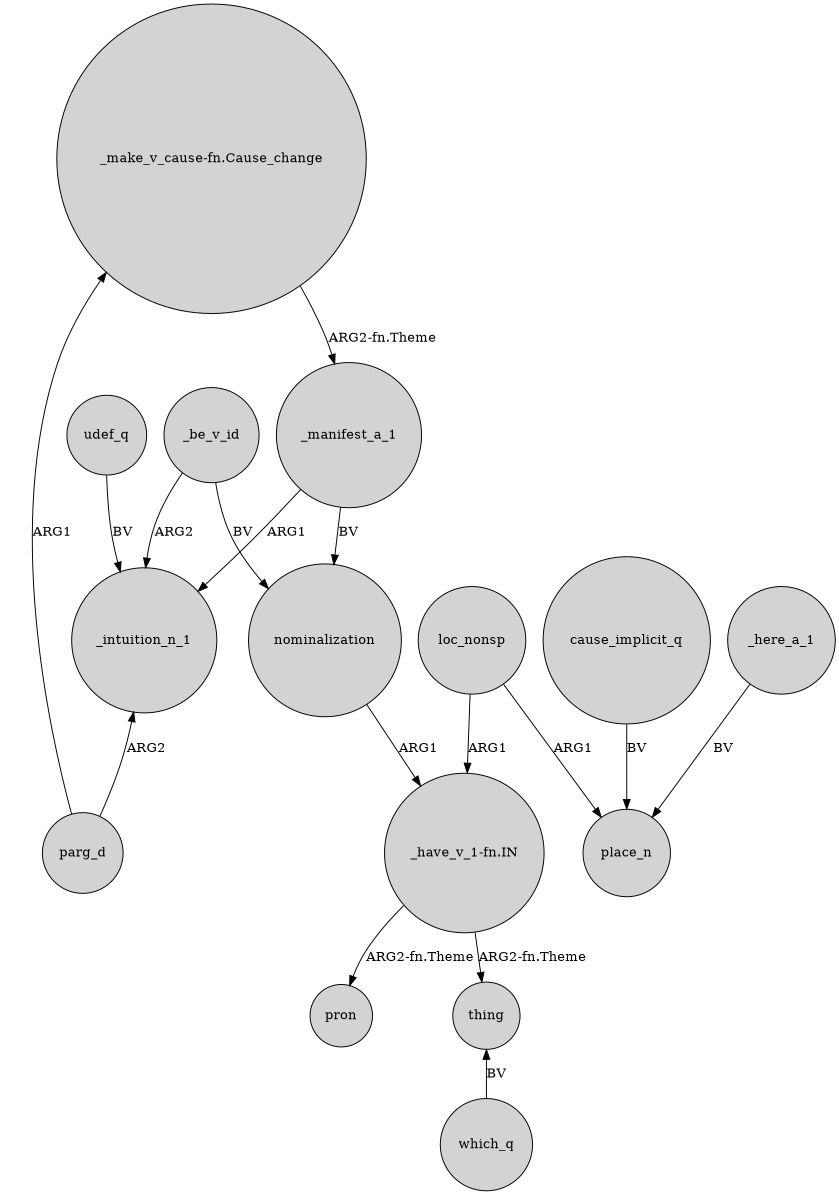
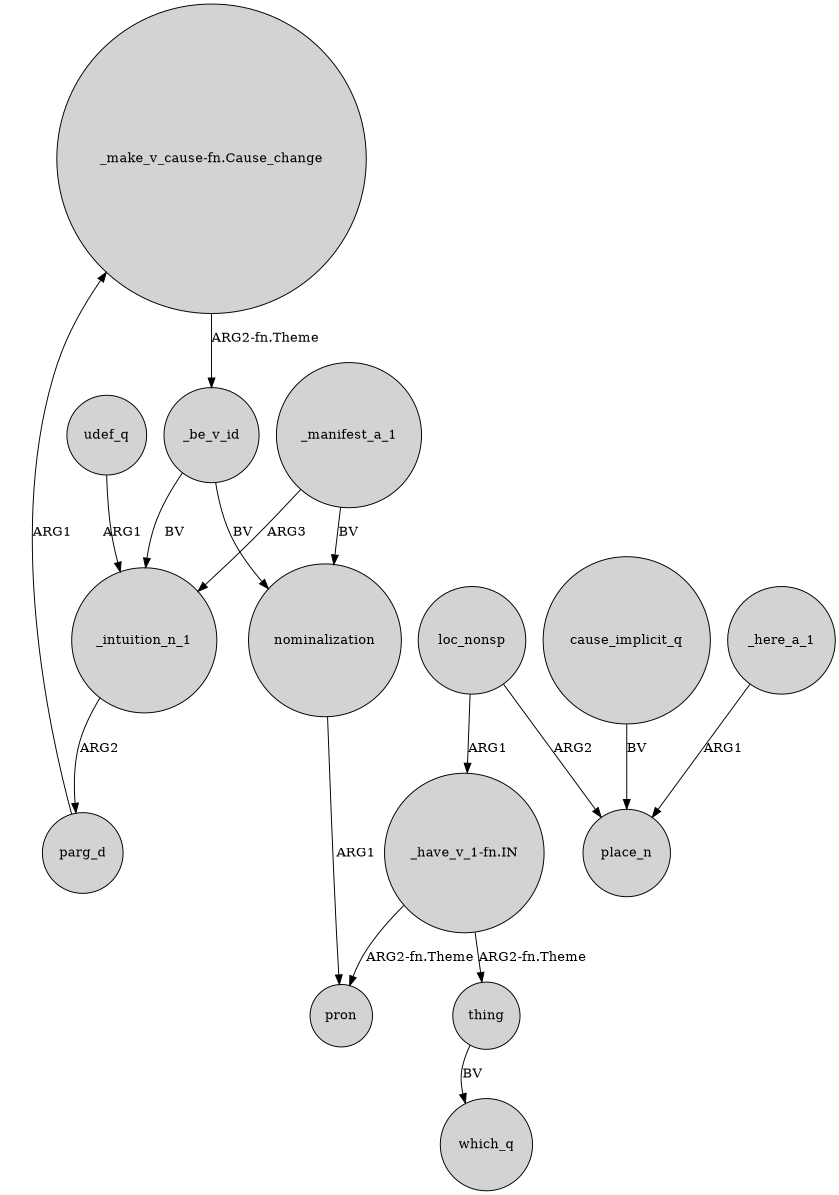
edge "_make_v_cause-fn.Cause_change" -> "_manifest_a_1": now "_make_v_cause-fn.Cause_change" -> "_be_v_id"
edge "udef_q" -> "_intuition_n_1": label "BV" -> "ARG1"
edge "_be_v_id" -> "_intuition_n_1": label "ARG2" -> "BV"
edge "_manifest_a_1" -> "_intuition_n_1": label "ARG1" -> "ARG3"
edge "nominalization" -> "_have_v_1-fn.IN": now "nominalization" -> "pron"
edge "loc_nonsp" -> "place_n": label "ARG1" -> "ARG2"
edge "_here_a_1" -> "place_n": label "BV" -> "ARG1"
edge "parg_d" -> "_intuition_n_1": reversed
edge "which_q" -> "thing": reversed
